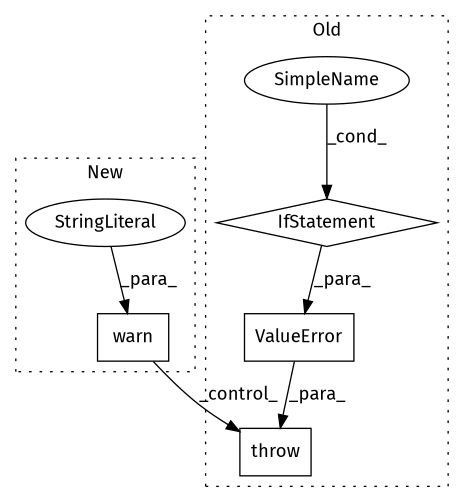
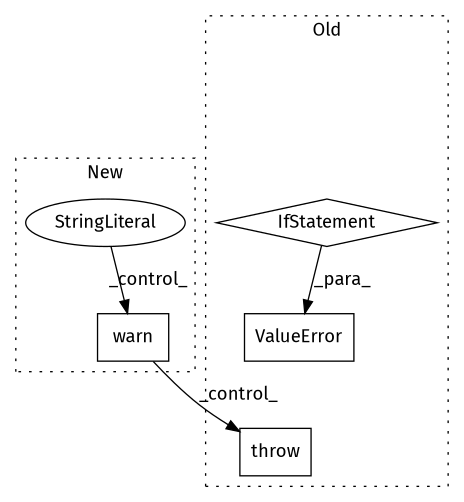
node "SimpleName": removed
edge "StringLiteral" -> "warn": label "_para_" -> "_control_"
edge "ValueError" -> "throw": removed, label "_para_"
